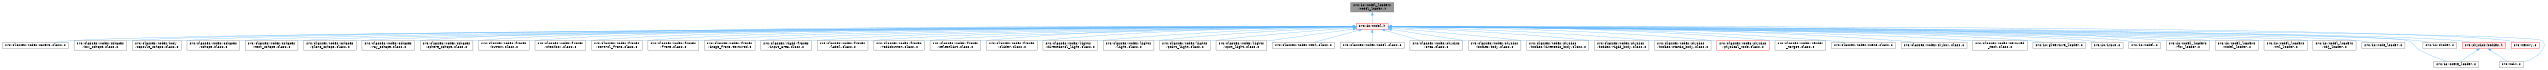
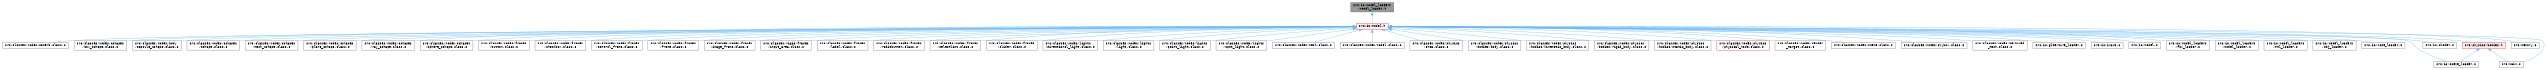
node "src/classes/nodes/frames /image_frame.textured.c": label "src/classes/nodes/frames /image_frame.textured.c" -> "src/classes/nodes/frames /image_frame.class.c"
node "src/memory.c": color red -> grey40
